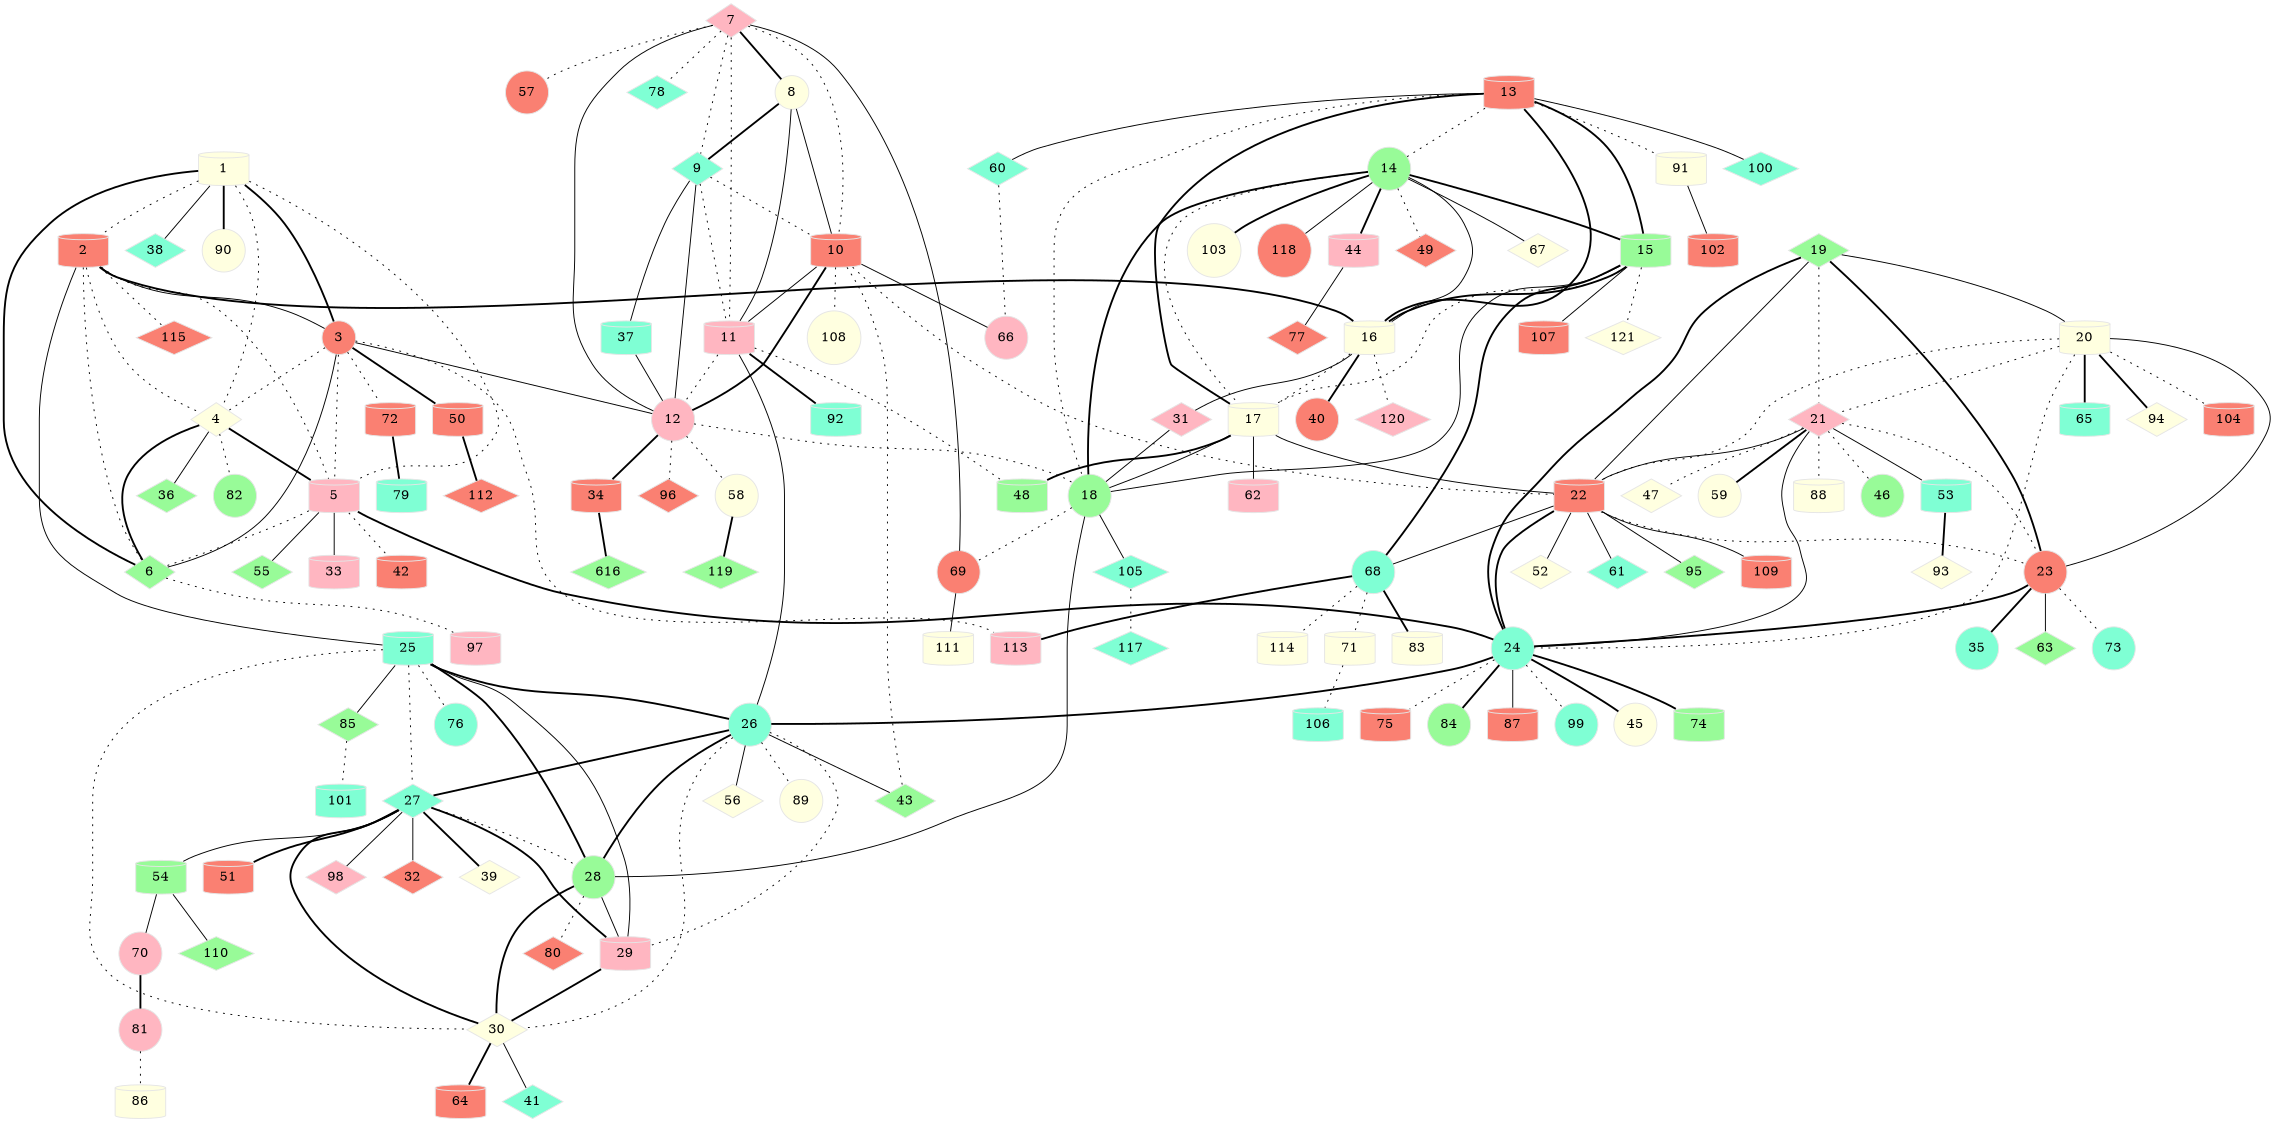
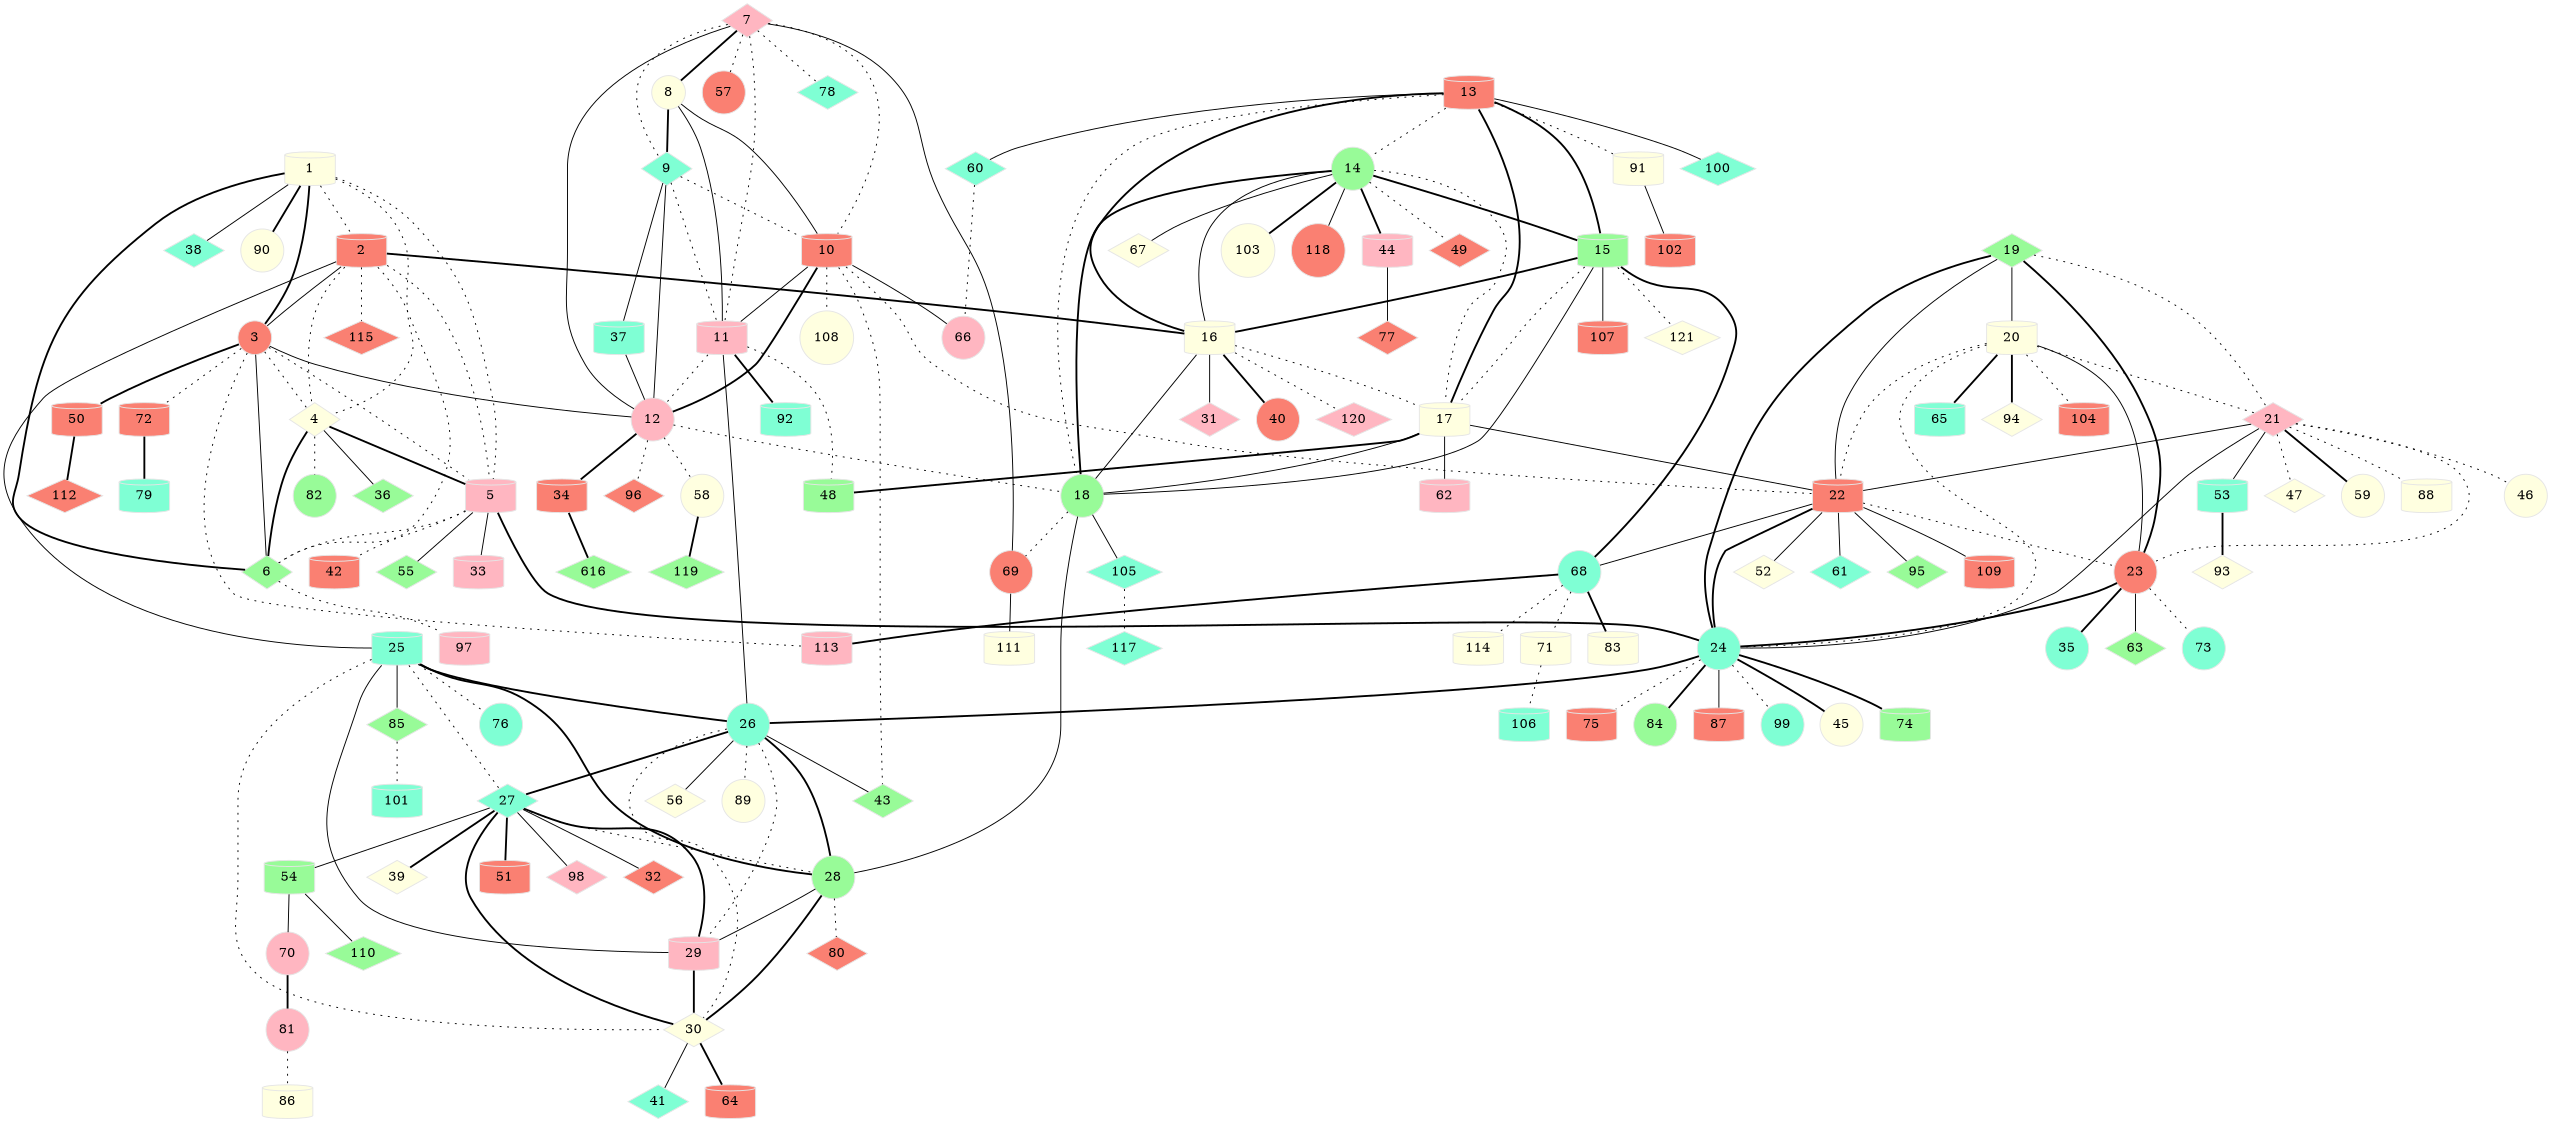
edge "31" -- "18": now "16" -- "18"
node "46": fillcolor palegreen -> lightyellow
